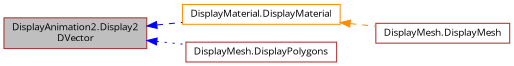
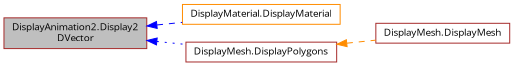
edge "DisplayMesh.DisplayMesh" -> "DisplayMaterial.DisplayMaterial": now "DisplayMesh.DisplayMesh" -> "DisplayMesh.DisplayPolygons"
